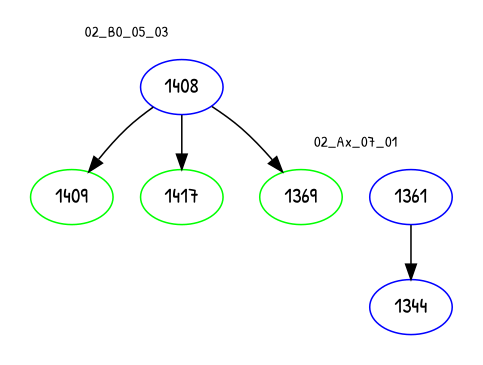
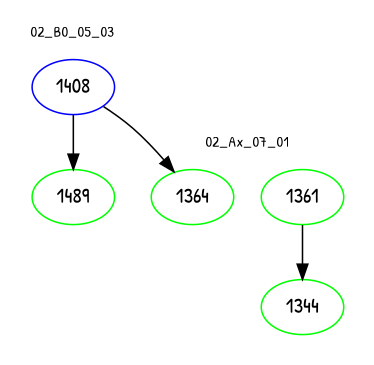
node "1409": label "1409" -> "1489"
node "1417": removed
node "1369": label "1369" -> "1364"
node "1361": color blue -> green
node "1344": color blue -> green
